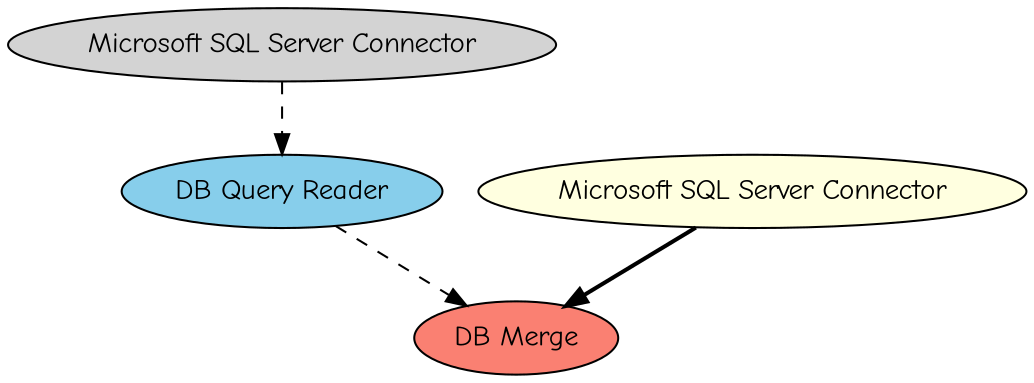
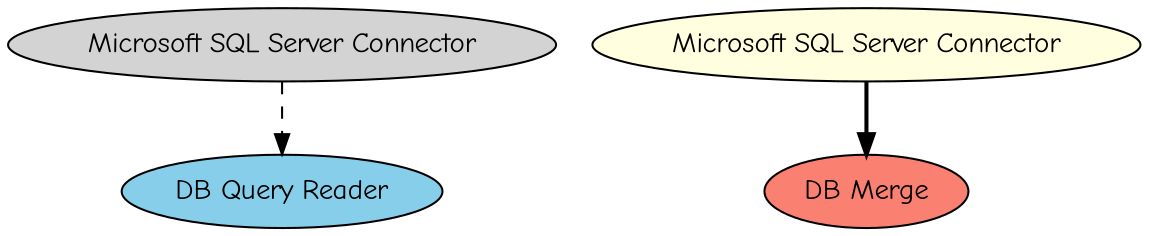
edge "DB Query Reader" -> "DB Merge": removed
